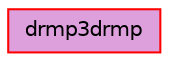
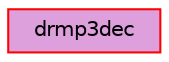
node "drmp3drmp": label "drmp3drmp" -> "drmp3dec"
